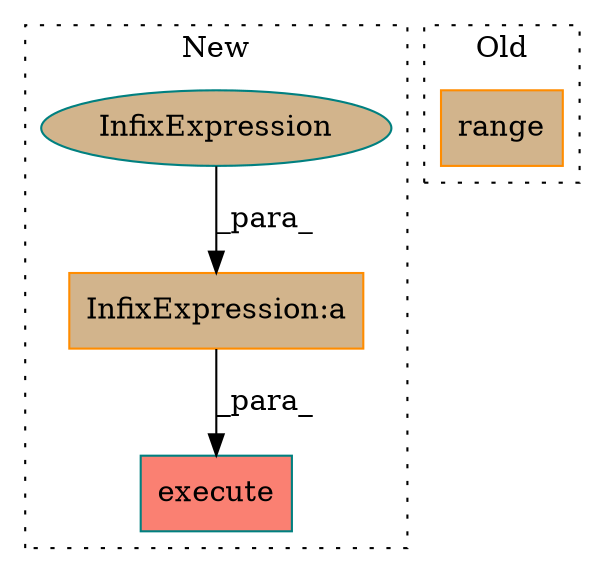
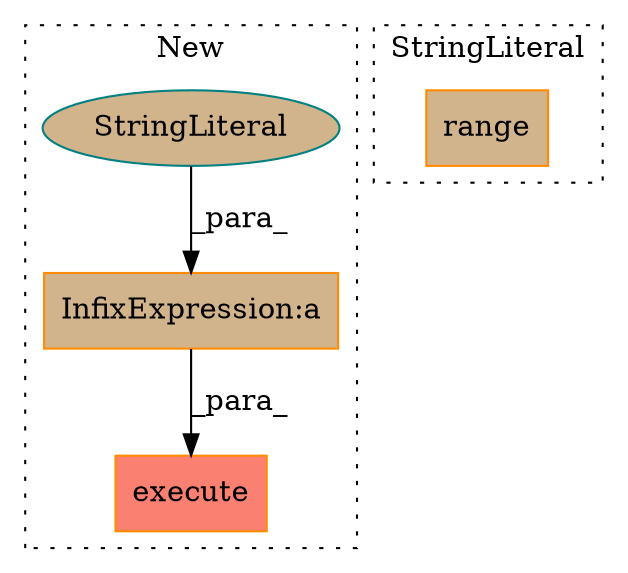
cluster "Old": label "Old" -> "StringLiteral"
node "InfixExpression": label "InfixExpression" -> "StringLiteral"
node "execute": color teal -> darkorange
